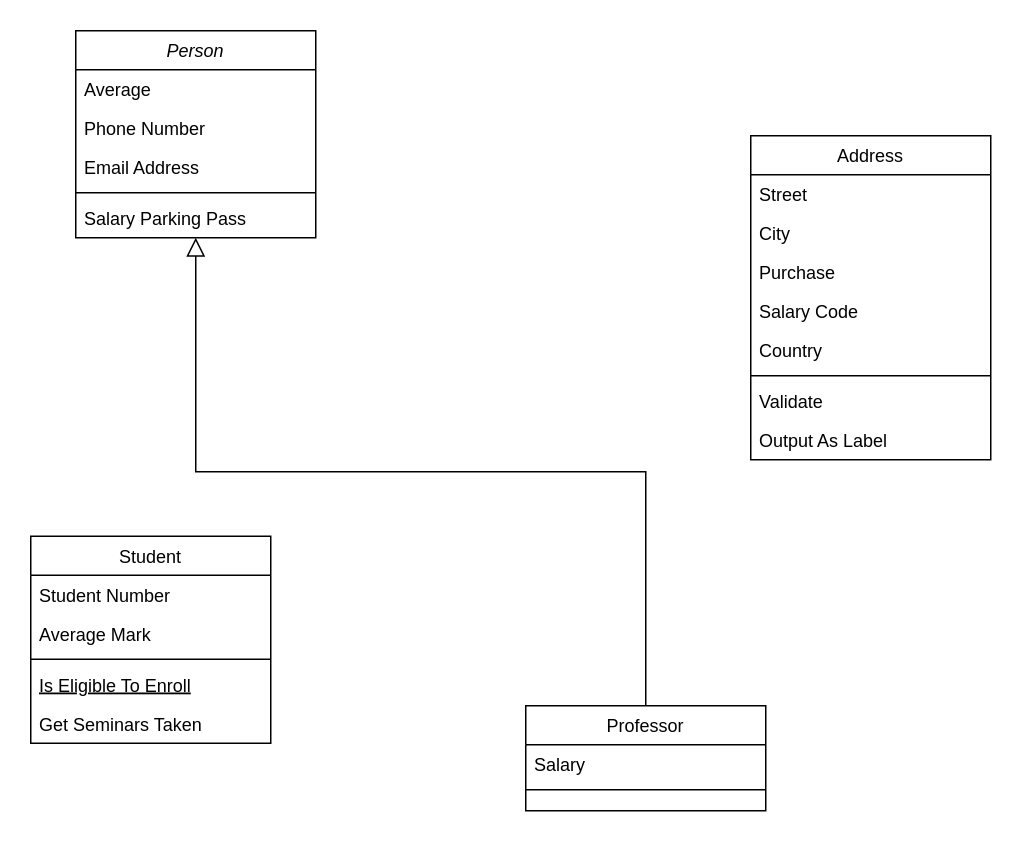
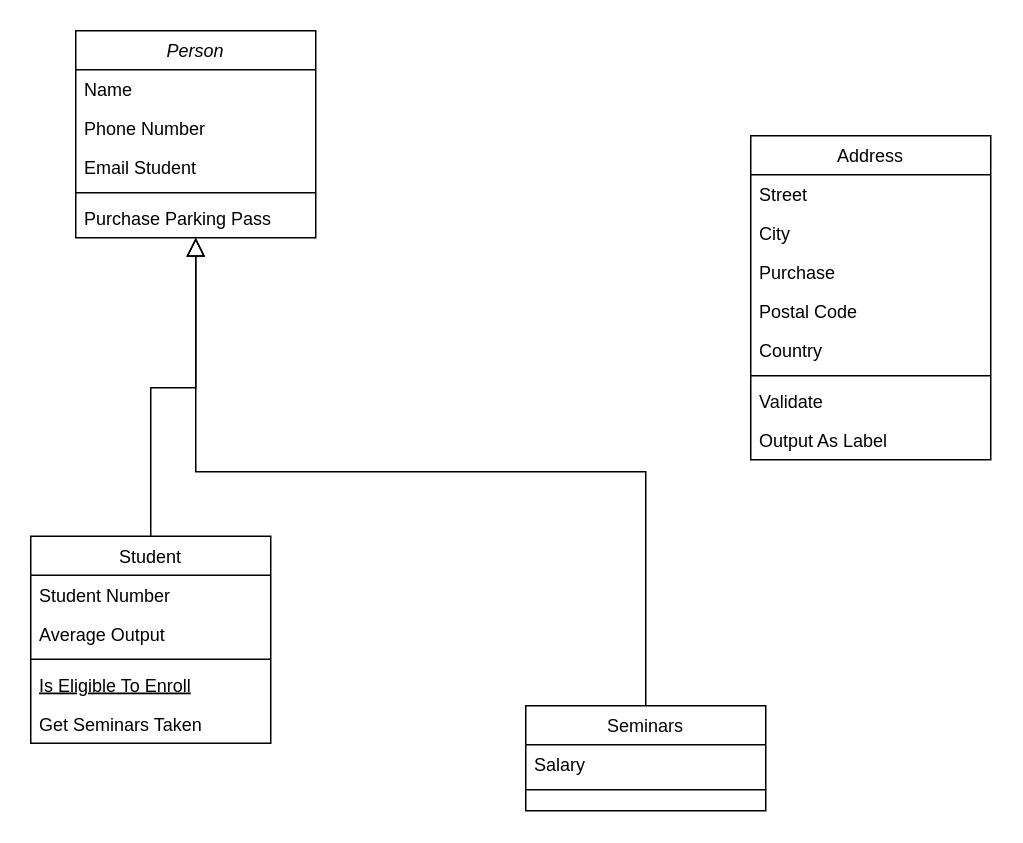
node "Average": label "Average" -> "Name"
node "Email Address": label "Email Address" -> "Email Student"
node "Salary Parking Pass": label "Salary Parking Pass" -> "Purchase Parking Pass"
node "Salary Code": label "Salary Code" -> "Postal Code"
edge "Student" -> "Person": added
node "Average Mark": label "Average Mark" -> "Average Output"
node "Professor": label "Professor" -> "Seminars"
